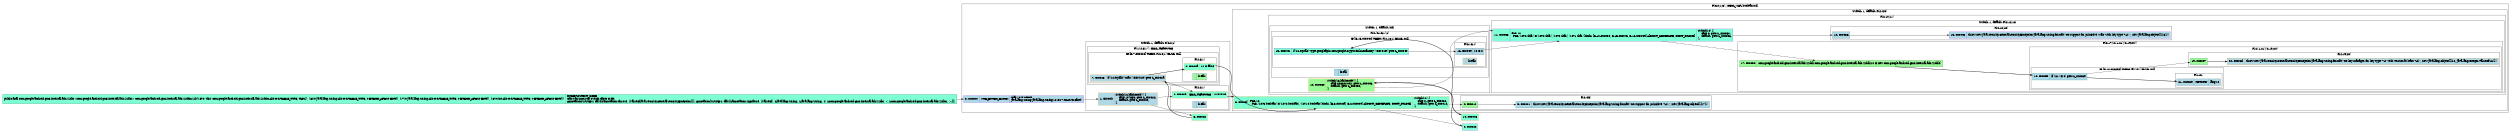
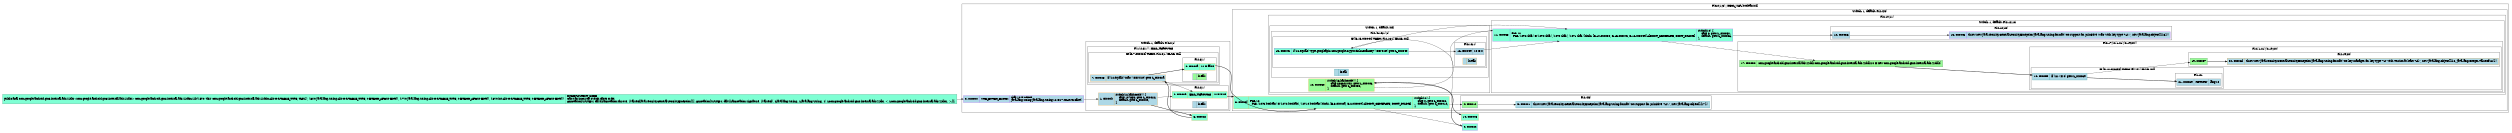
edge "15: 0x004c" -> "11: 0x0033": added
edge "14: 0x0046" -> "15: 0x004c": style bold -> solid
edge "1: 0x000b" -> "6: 0x0022": style solid -> bold
